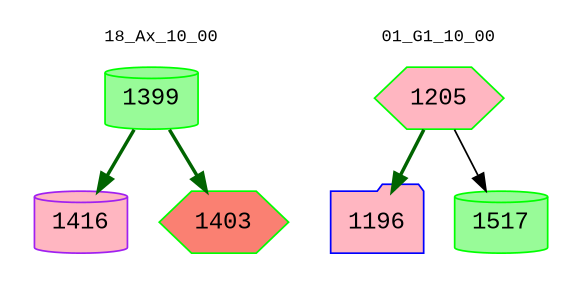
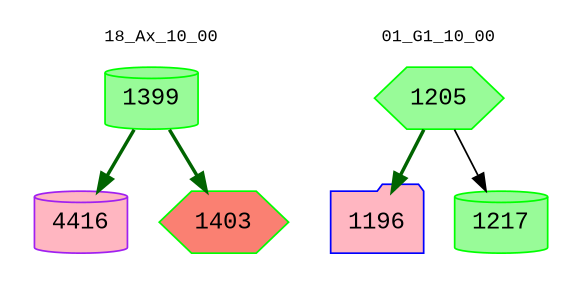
node "1205": fillcolor lightpink -> palegreen
node "1416": label "1416" -> "4416"
node "1517": label "1517" -> "1217"
